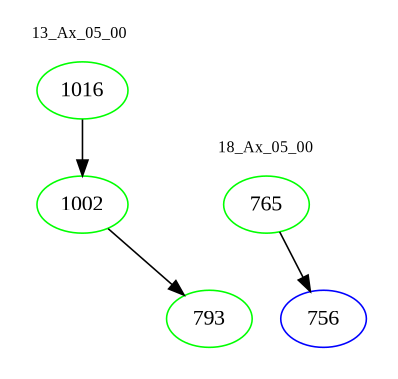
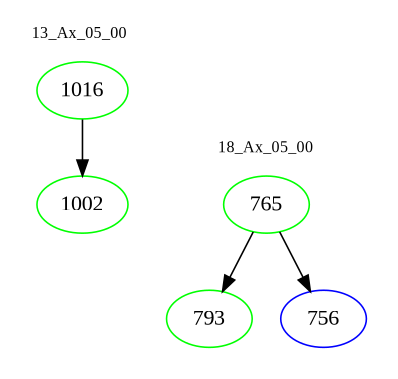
edge "1002" -> "793": now "765" -> "793"
